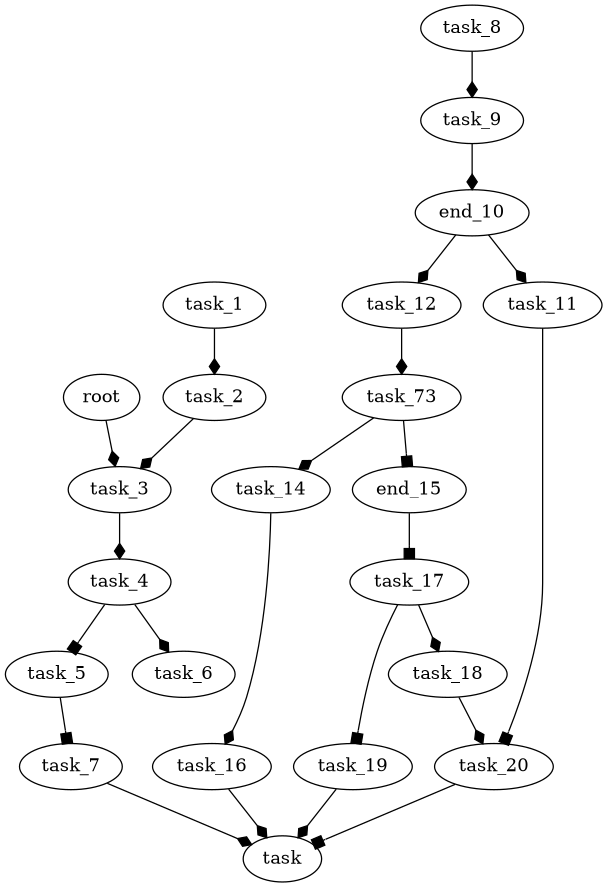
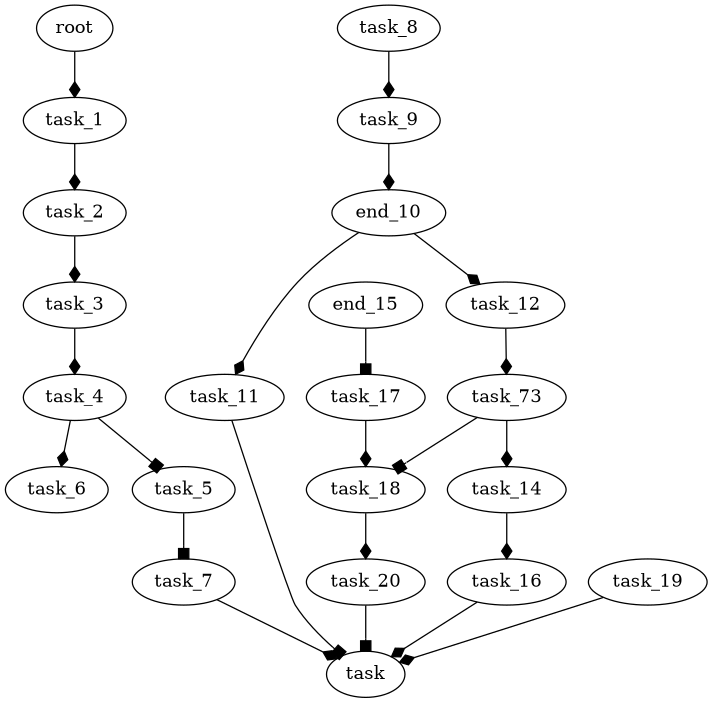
edge "root" -> "task_3": now "root" -> "task_1"
edge "task_73" -> "end_15": now "task_73" -> "task_18"
edge "task_11" -> "task_20": now "task_11" -> "task"
edge "task_17" -> "task_19": removed
